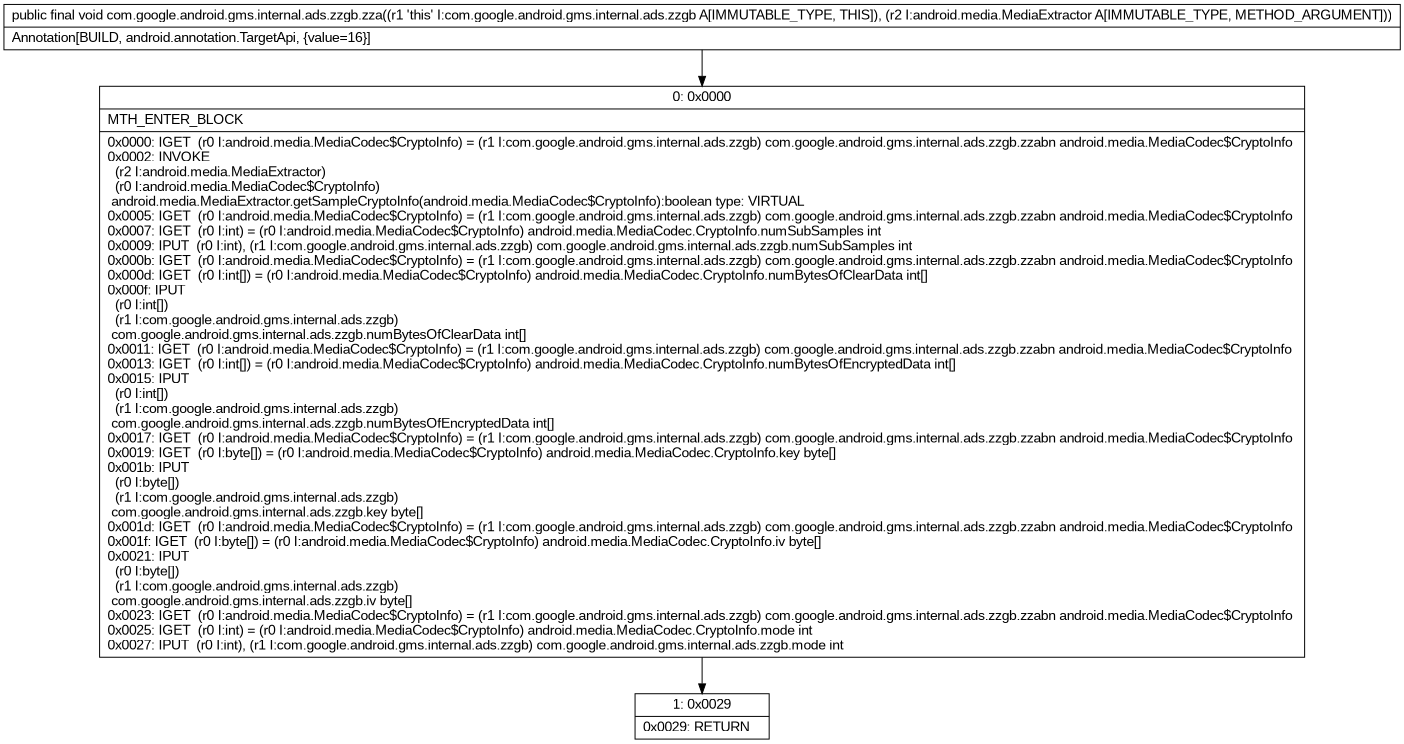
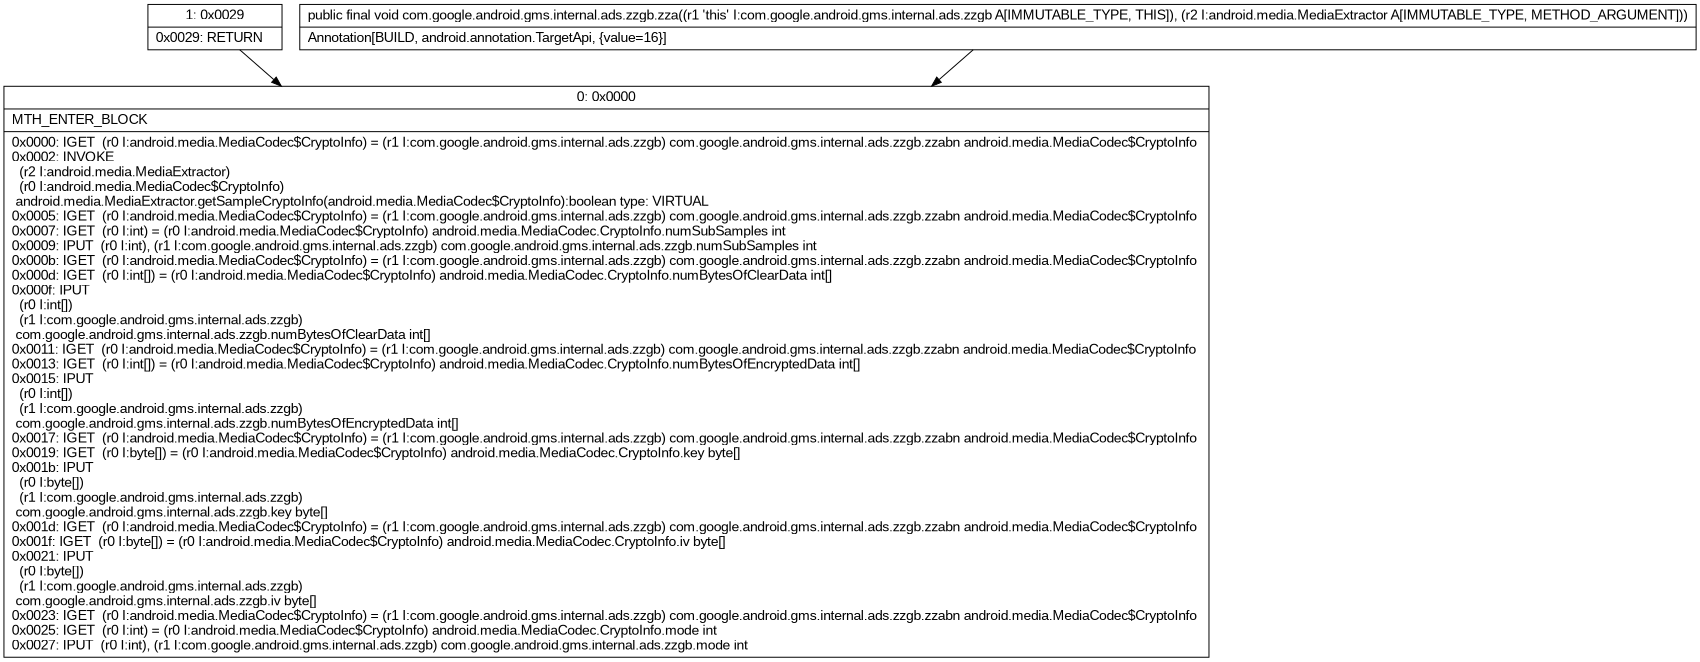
edge "0: 0x0000" -> "1: 0x0029": reversed
